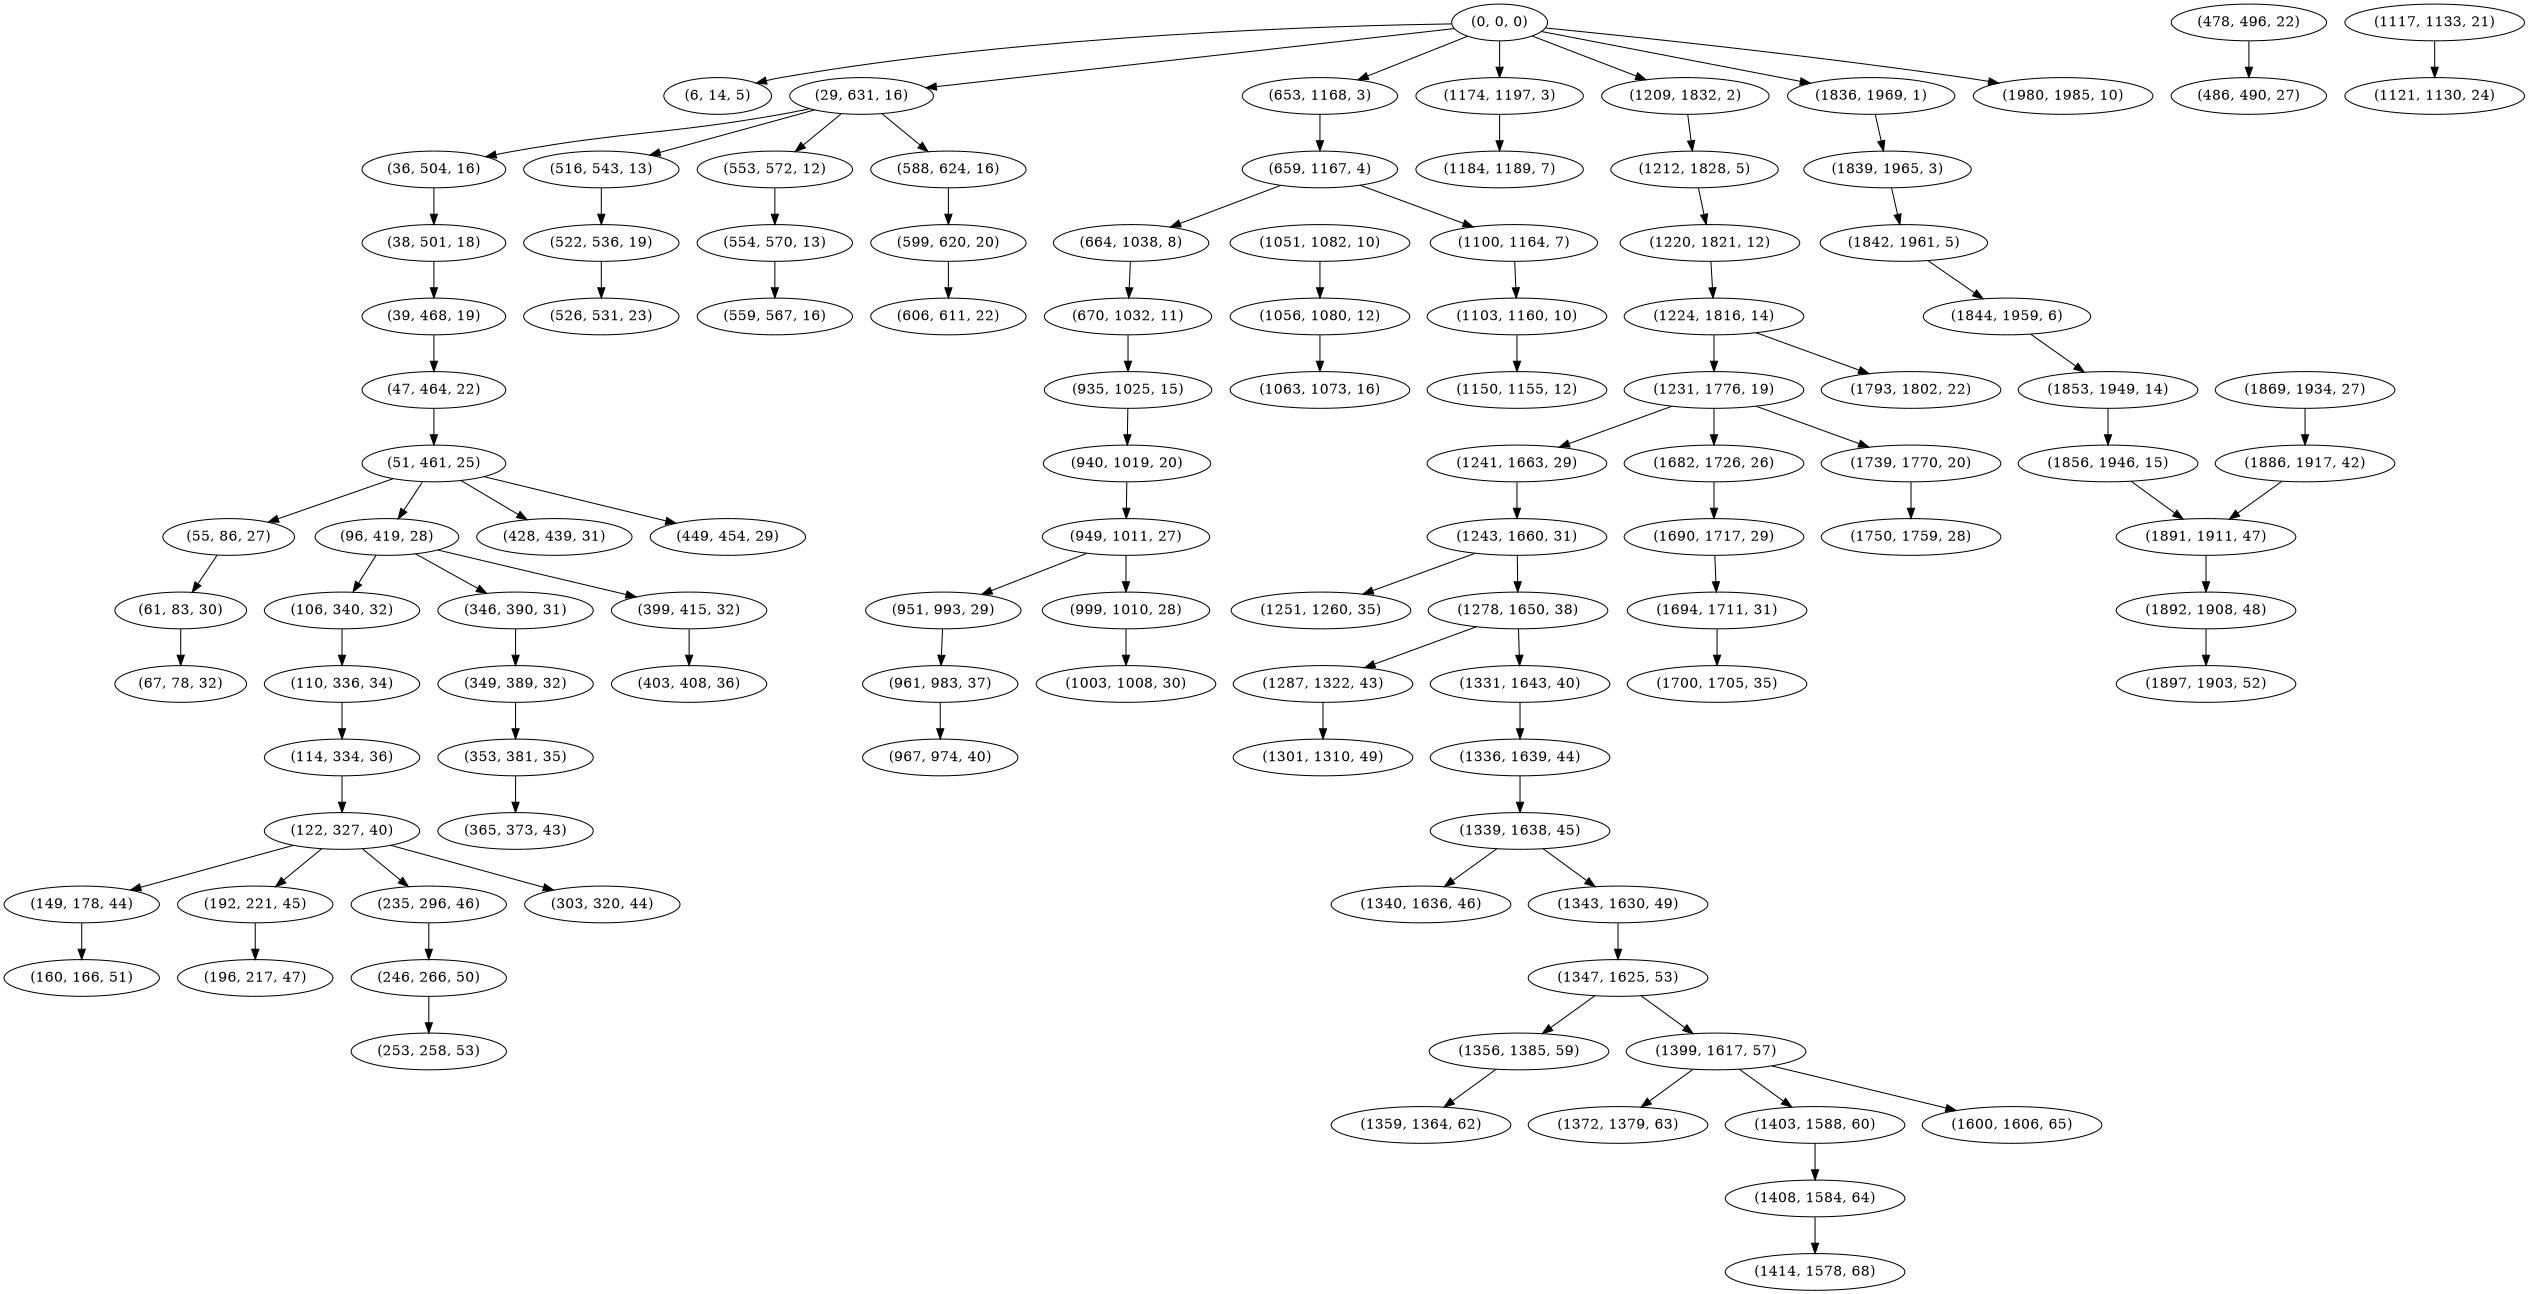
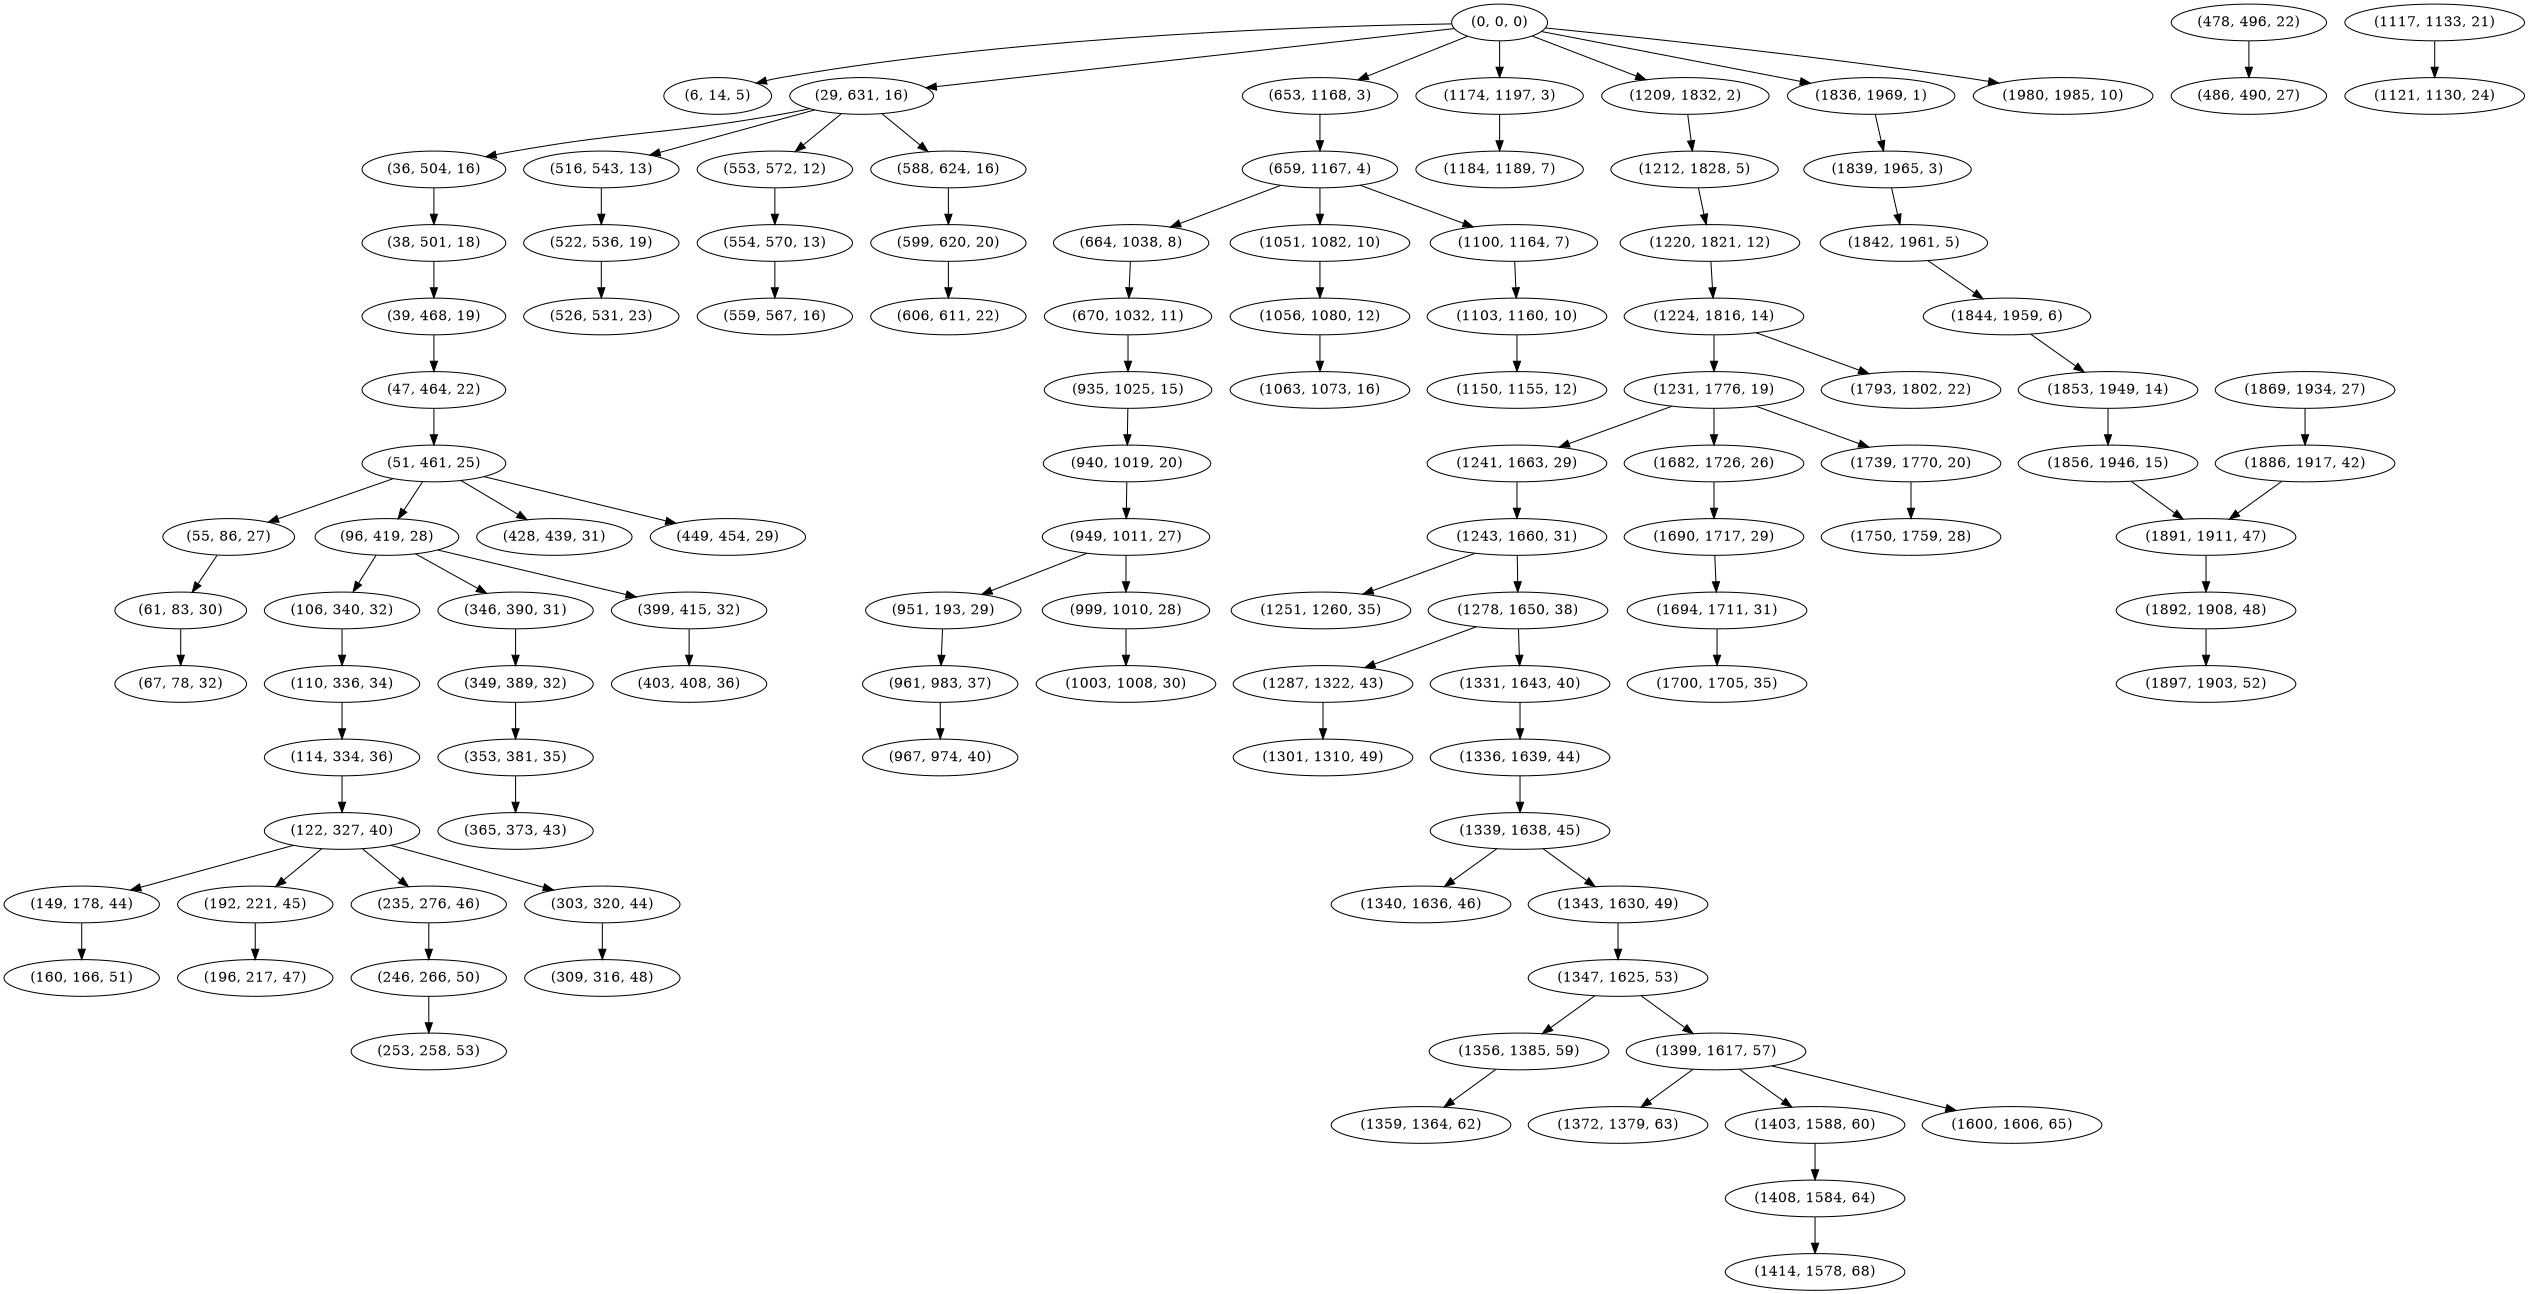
edge "(659, 1167, 4)" -> "(1051, 1082, 10)": added
node "(951, 993, 29)": label "(951, 993, 29)" -> "(951, 193, 29)"
node "(235, 296, 46)": label "(235, 296, 46)" -> "(235, 276, 46)"
node "(309, 316, 48)": added
